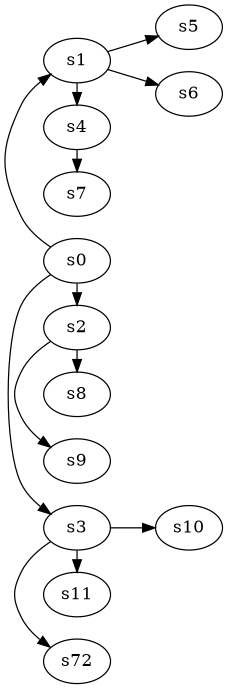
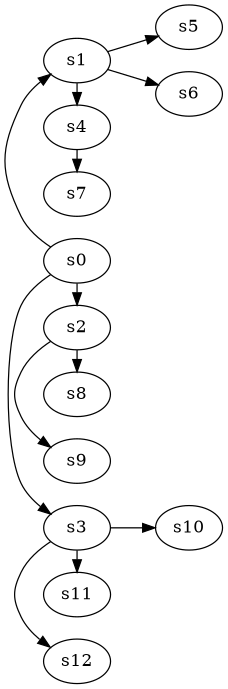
node "s72": label "s72" -> "s12"
